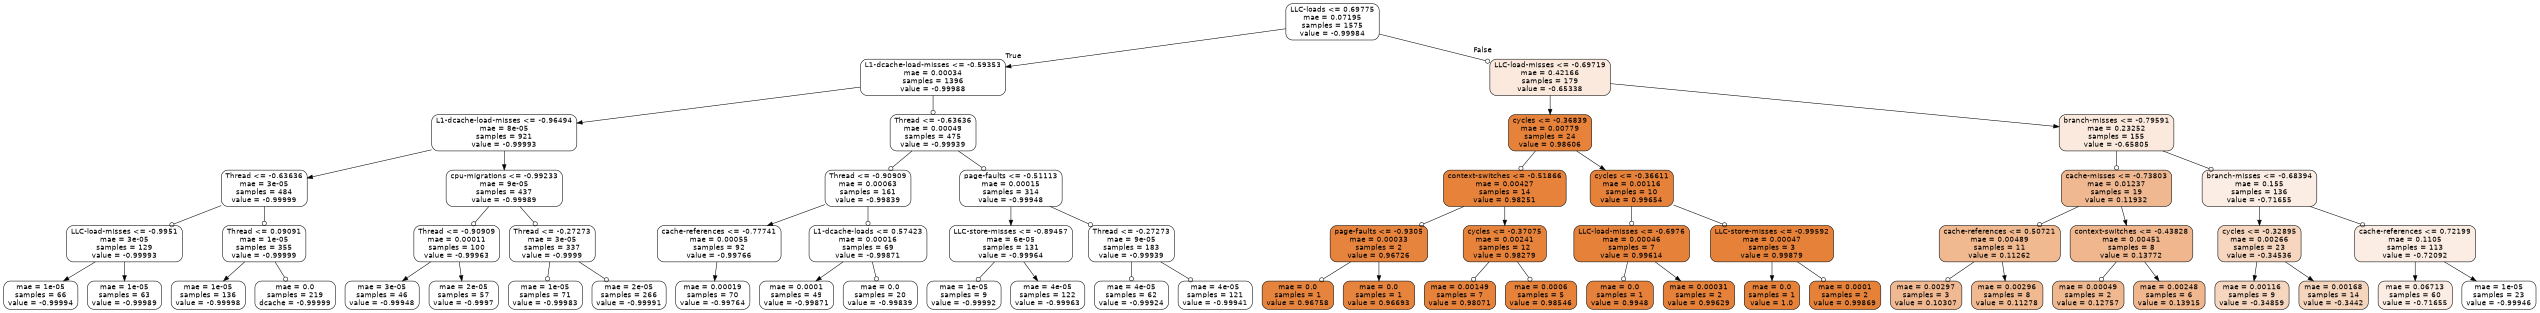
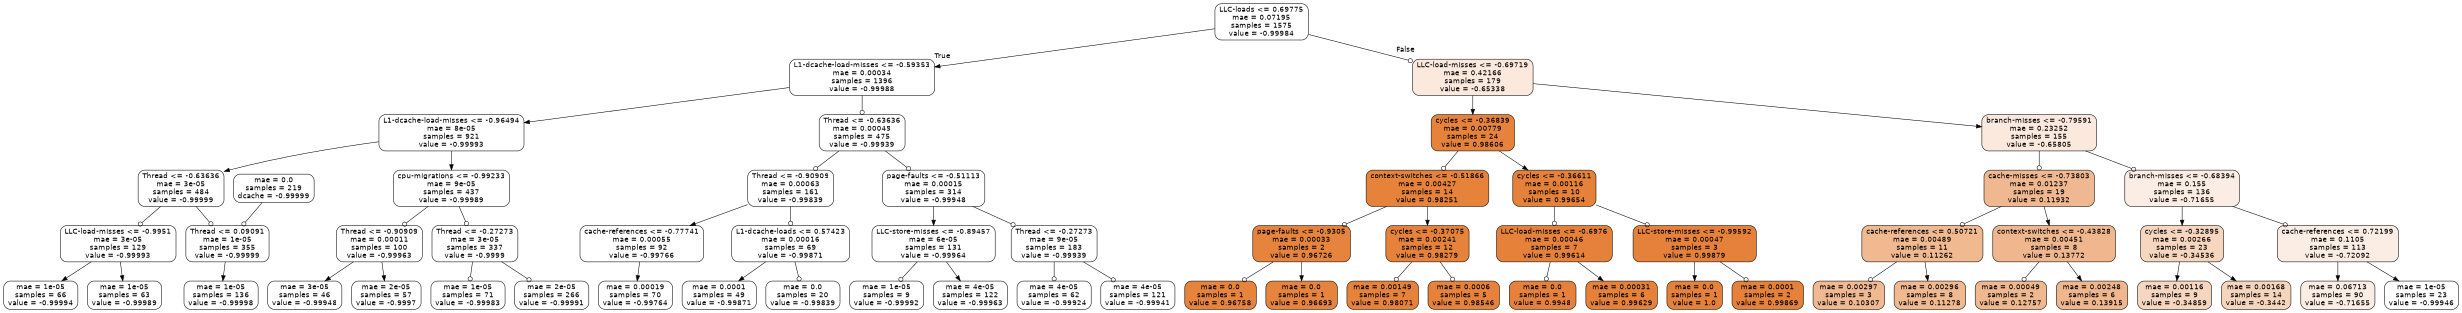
edge "Thread <= 0.09091 mae = 1e-05 samples = 355 value = -0.99999" -> "mae = 0.0 samples = 219 dcache = -0.99999": reversed
node "mae = 0.00031 samples = 2 value = 0.99629": label "mae = 0.00031 samples = 2 value = 0.99629" -> "mae = 0.00031 samples = 6 value = 0.99629"
node "mae = 0.06713 samples = 60 value = -0.71655": label "mae = 0.06713 samples = 60 value = -0.71655" -> "mae = 0.06713 samples = 90 value = -0.71655"
